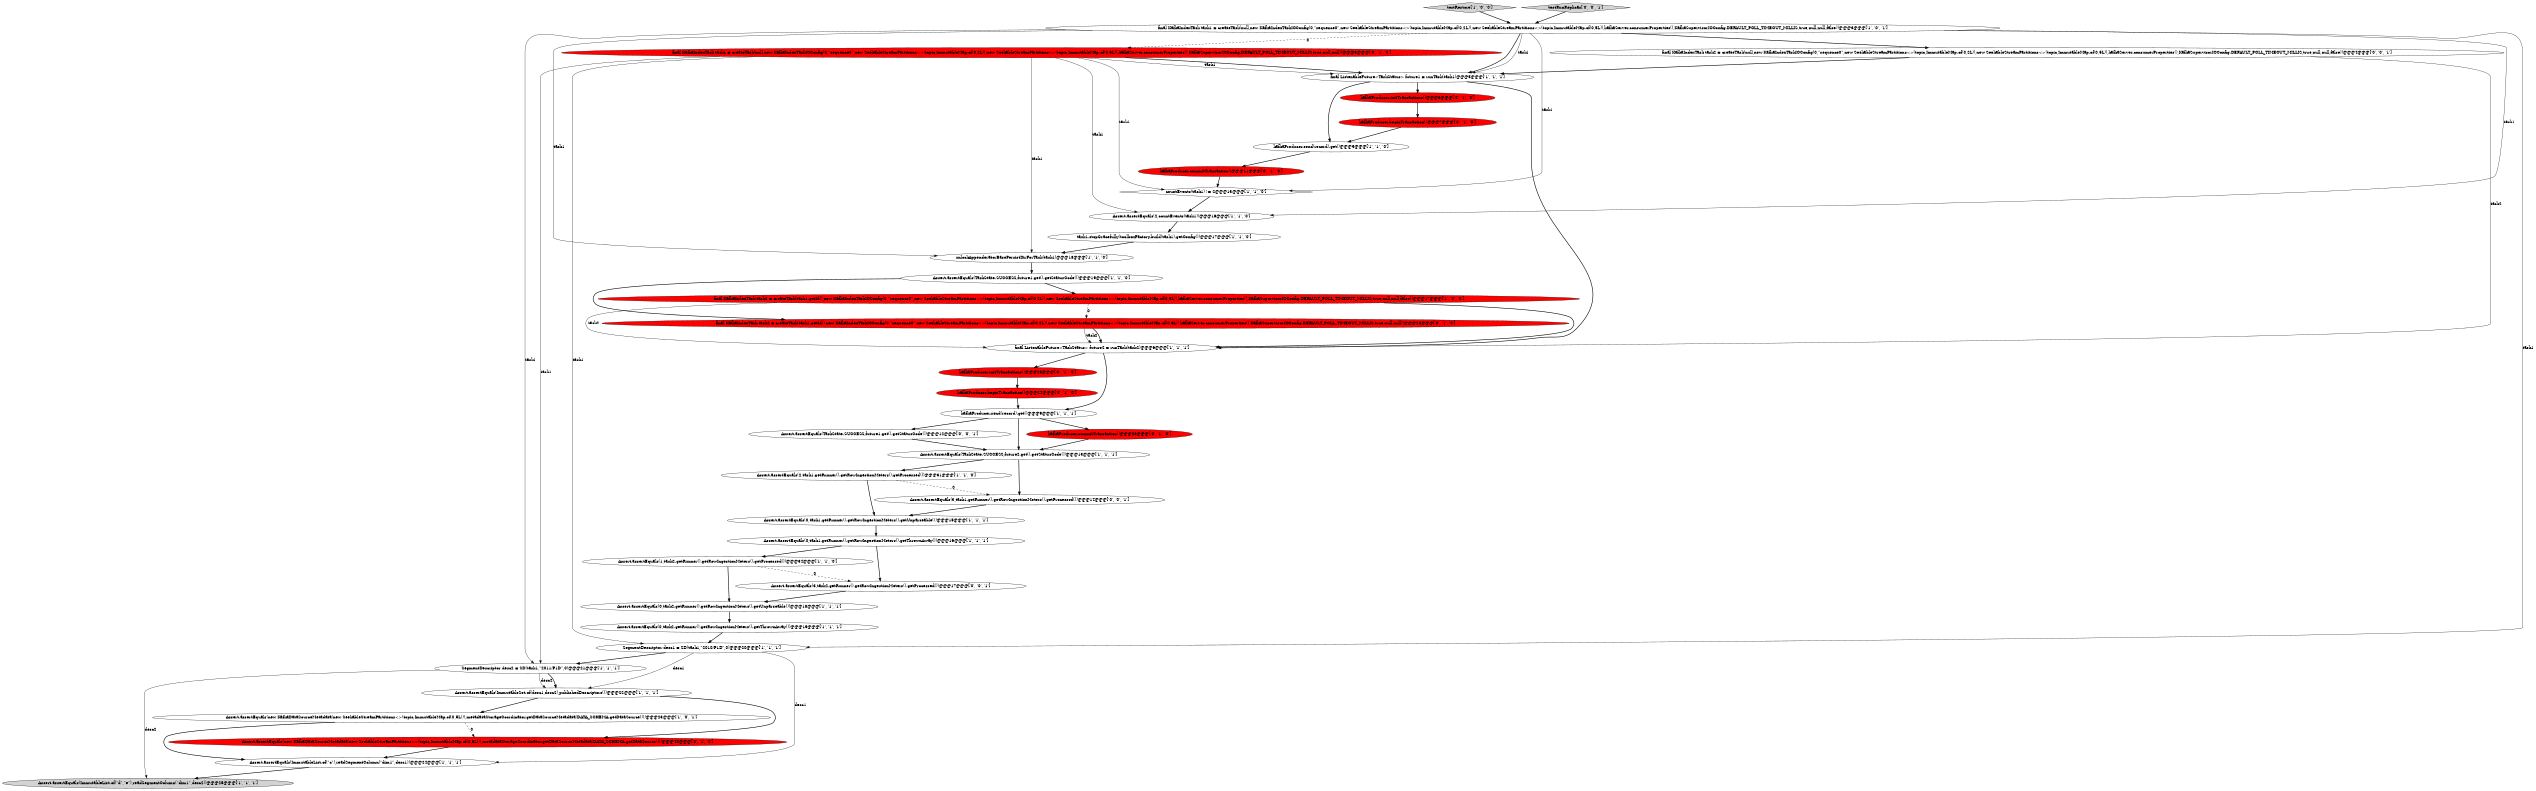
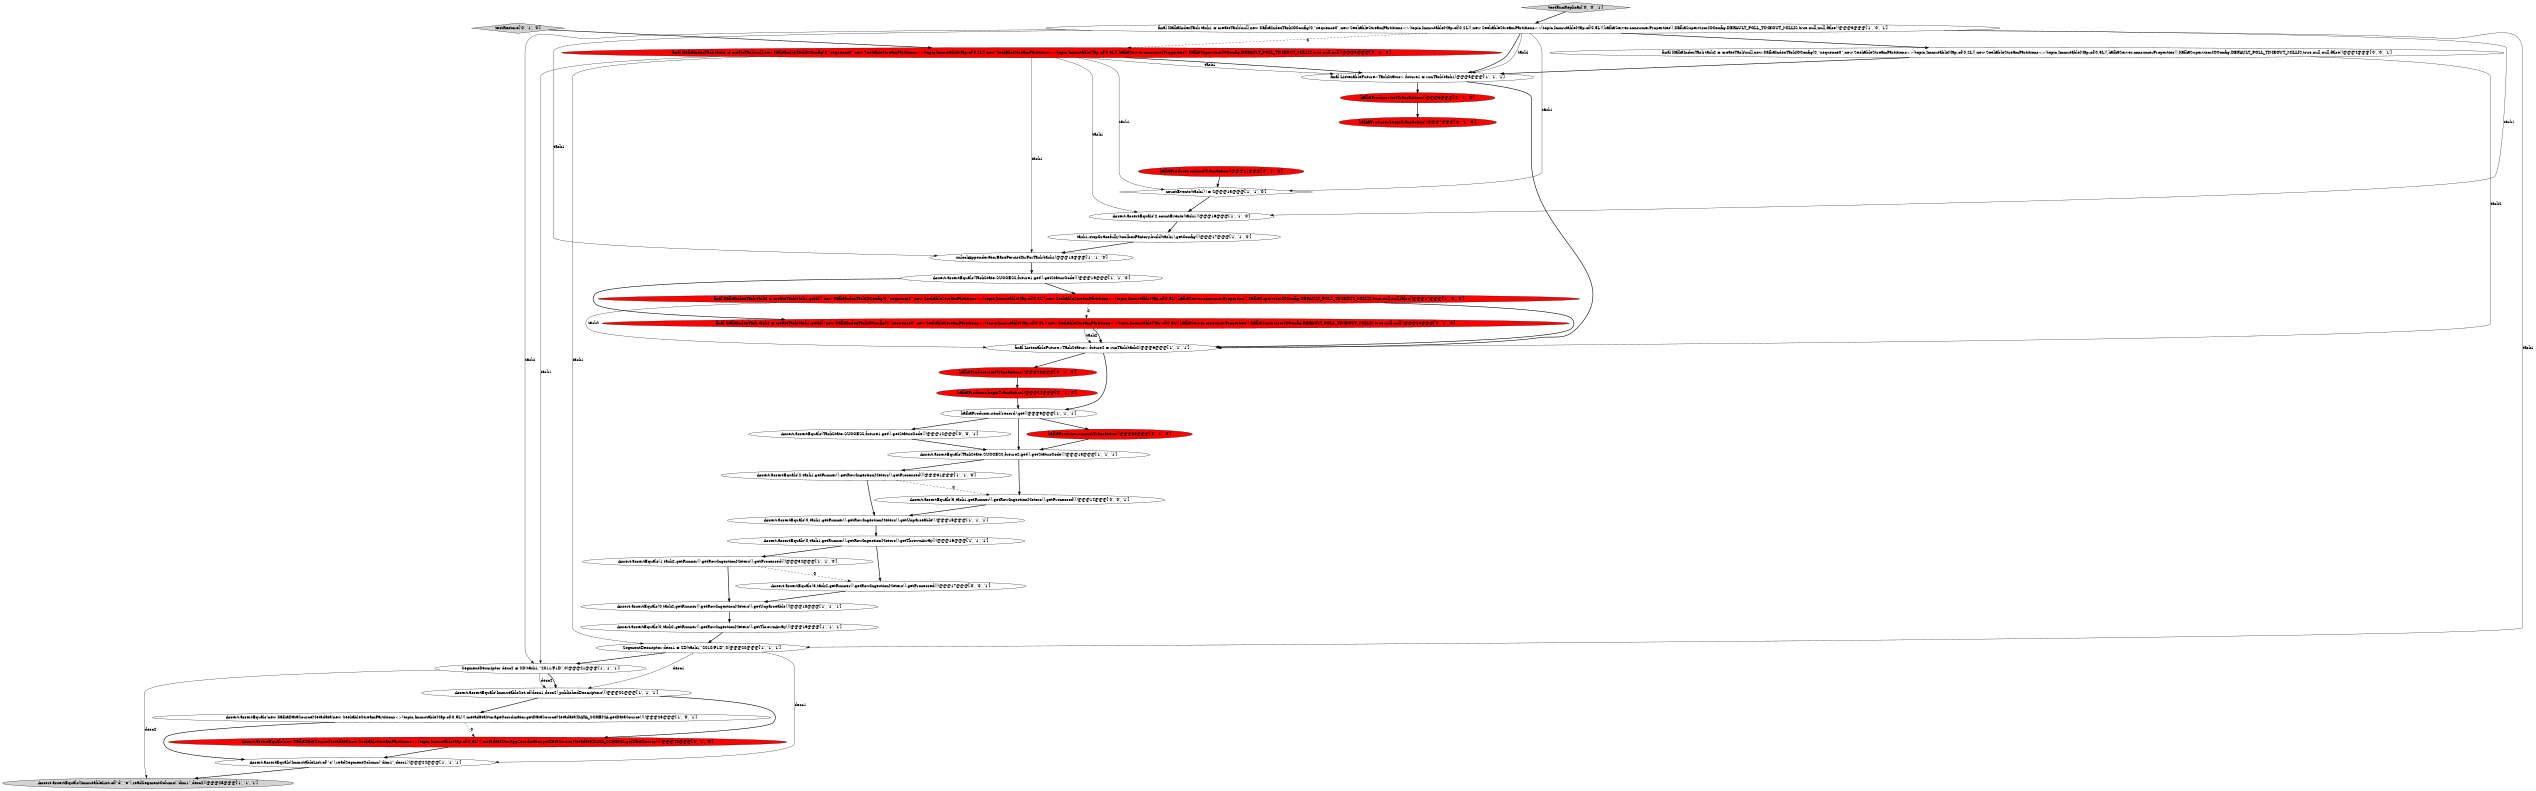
node "testRestore['1', '0', '0']": removed
node "testRestore['0', '1', '0']": added
node "kafkaProducer.send(record).get()@@@9@@@['1', '1', '0']": removed
